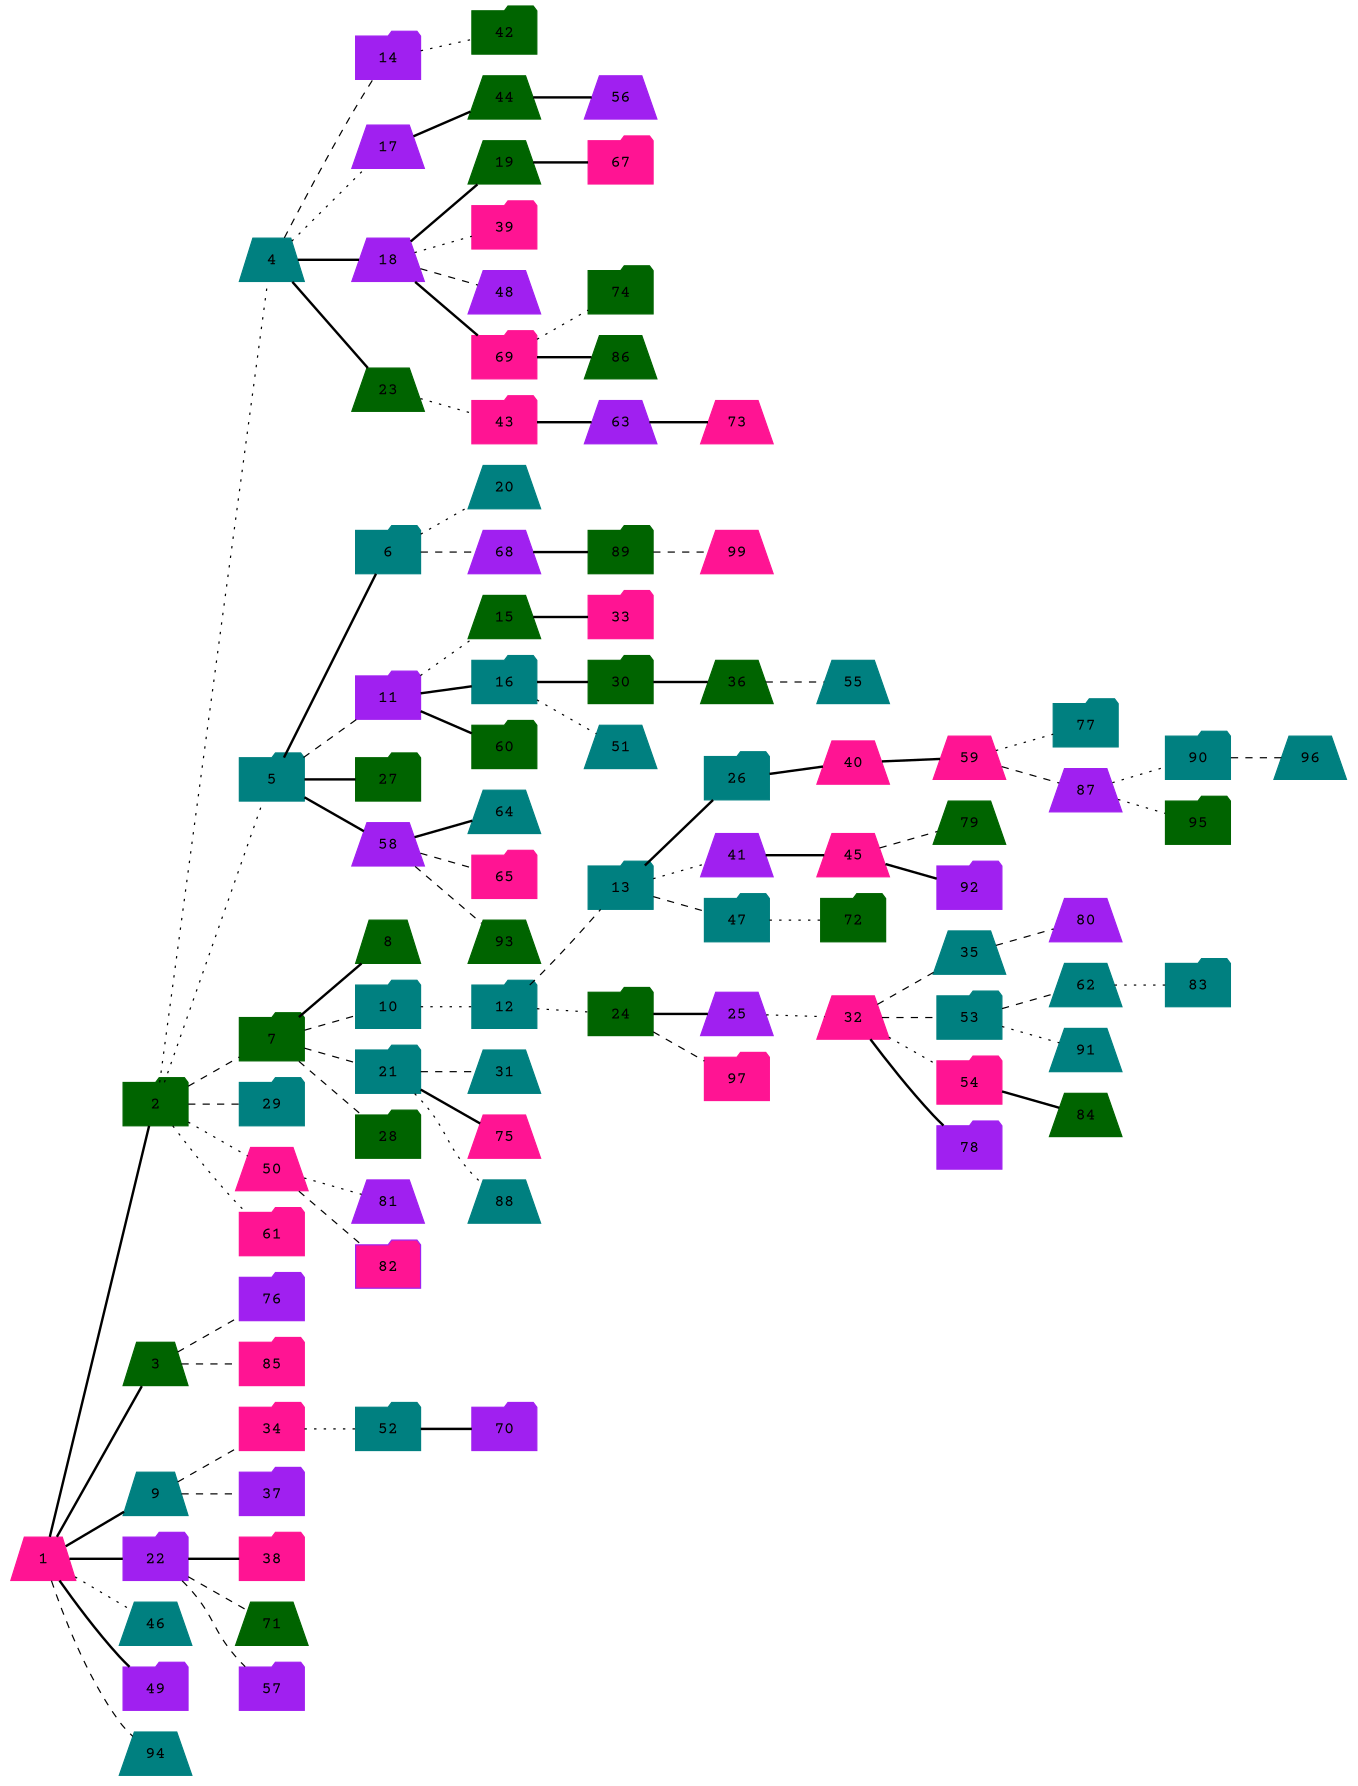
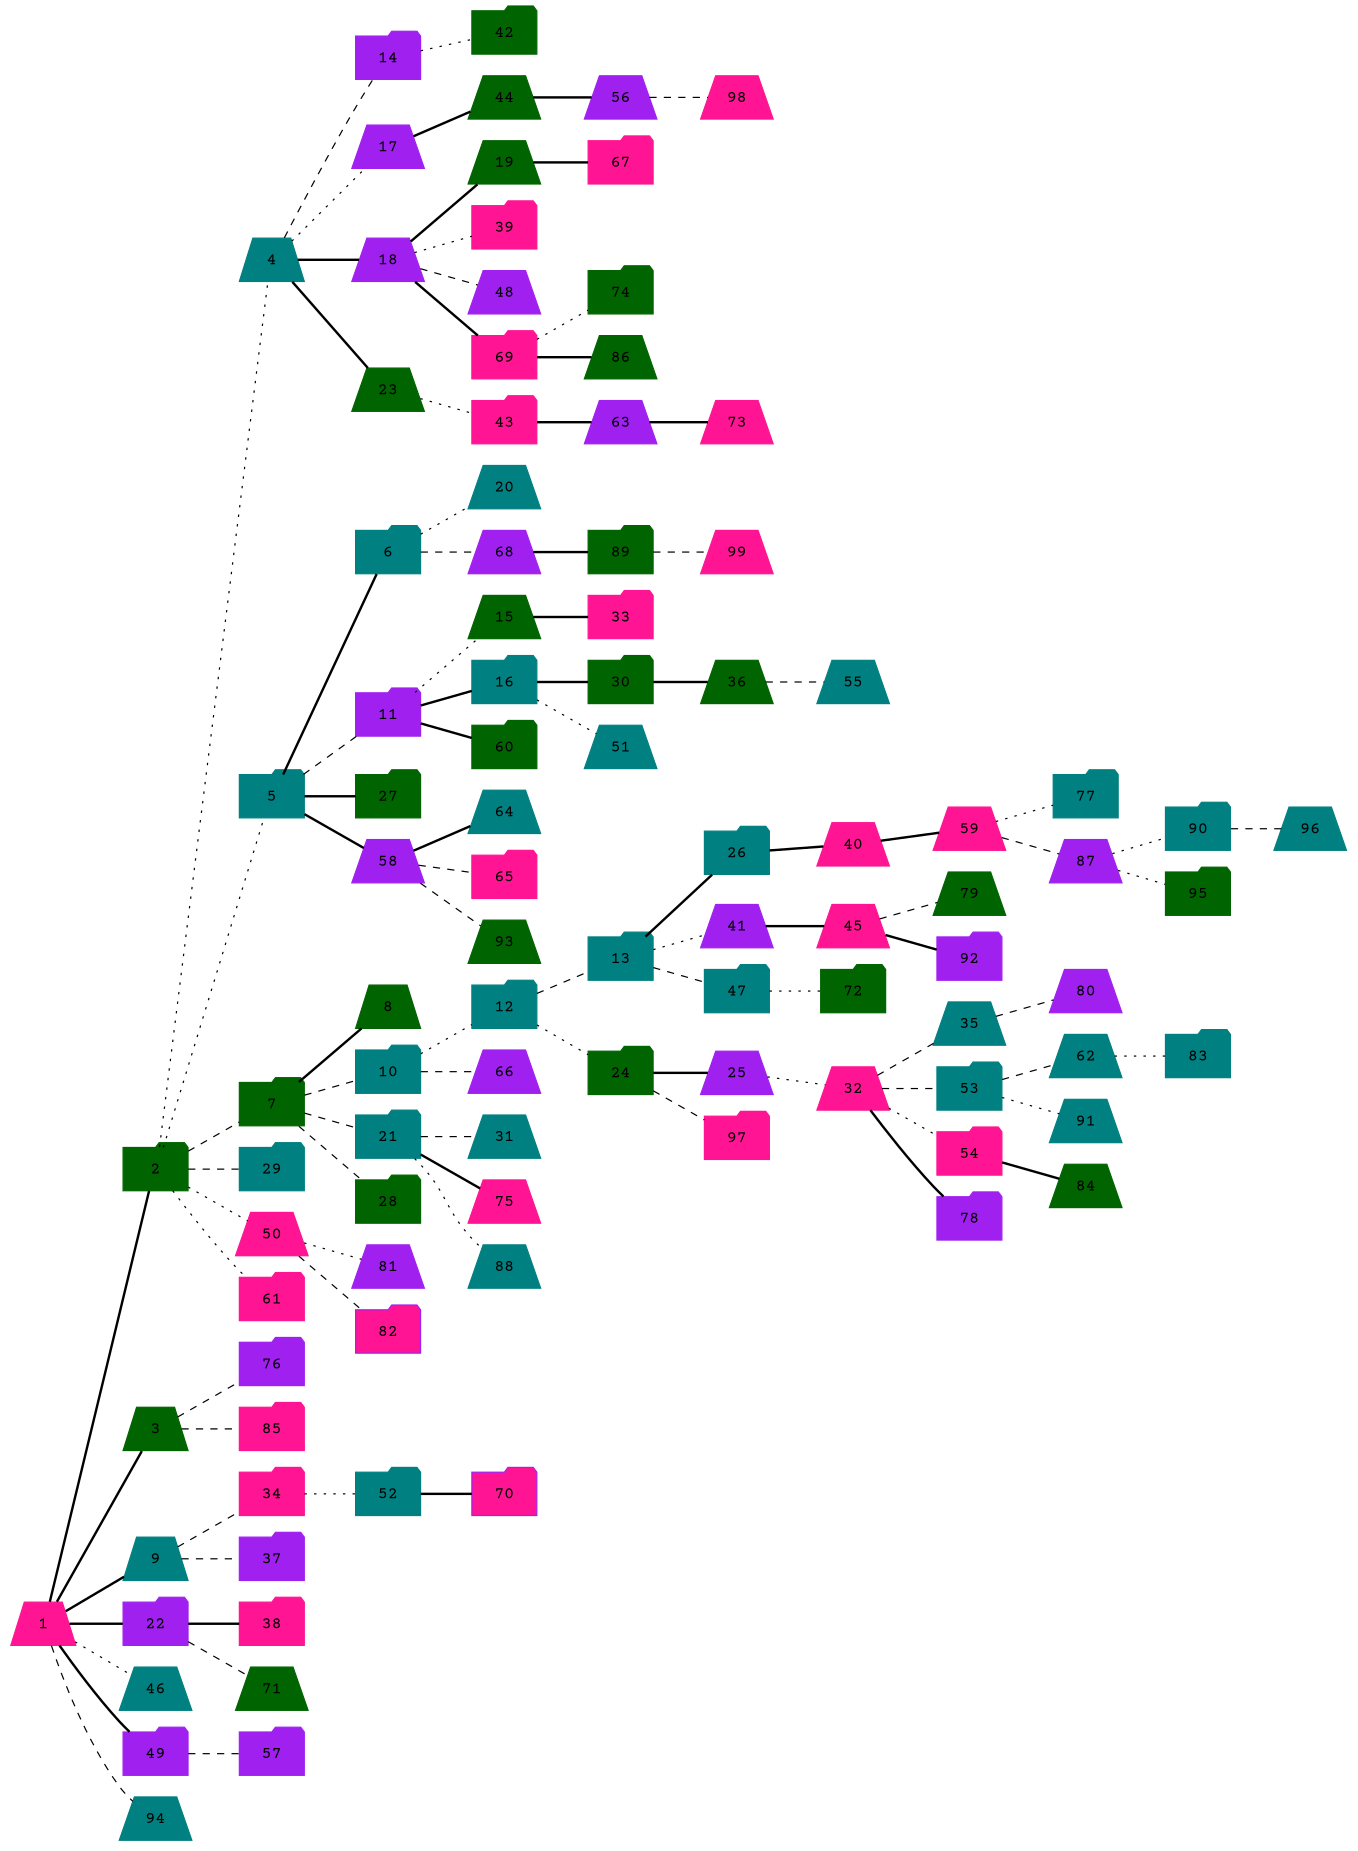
node "98": added
node "66": added
node "70": fillcolor purple -> deeppink
edge "22" -- "57": now "49" -- "57"
